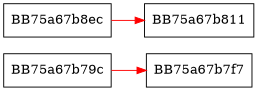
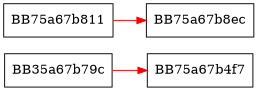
edge "BB75a67b8ec" -> "BB75a67b811": reversed
node "BB75a67b79c": label "BB75a67b79c" -> "BB35a67b79c"
node "BB75a67b7f7": label "BB75a67b7f7" -> "BB75a67b4f7"
